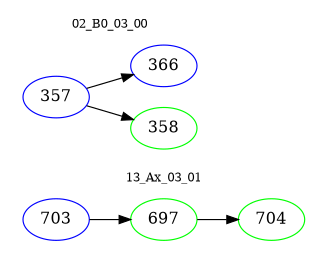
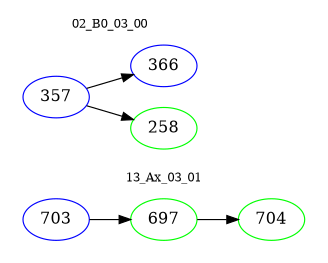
node "358": label "358" -> "258"
